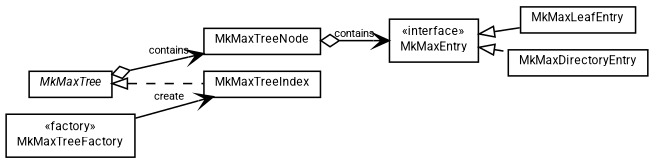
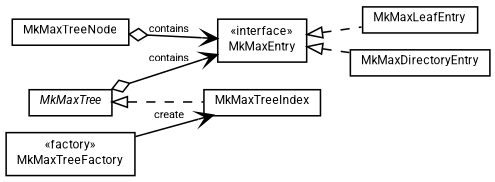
edge "MkMaxLeafEntry" -> "MkMaxEntry": style solid -> dashed
edge "MkMaxTreeNode" -- "MkMaxTree": now "MkMaxEntry" -- "MkMaxTree"
